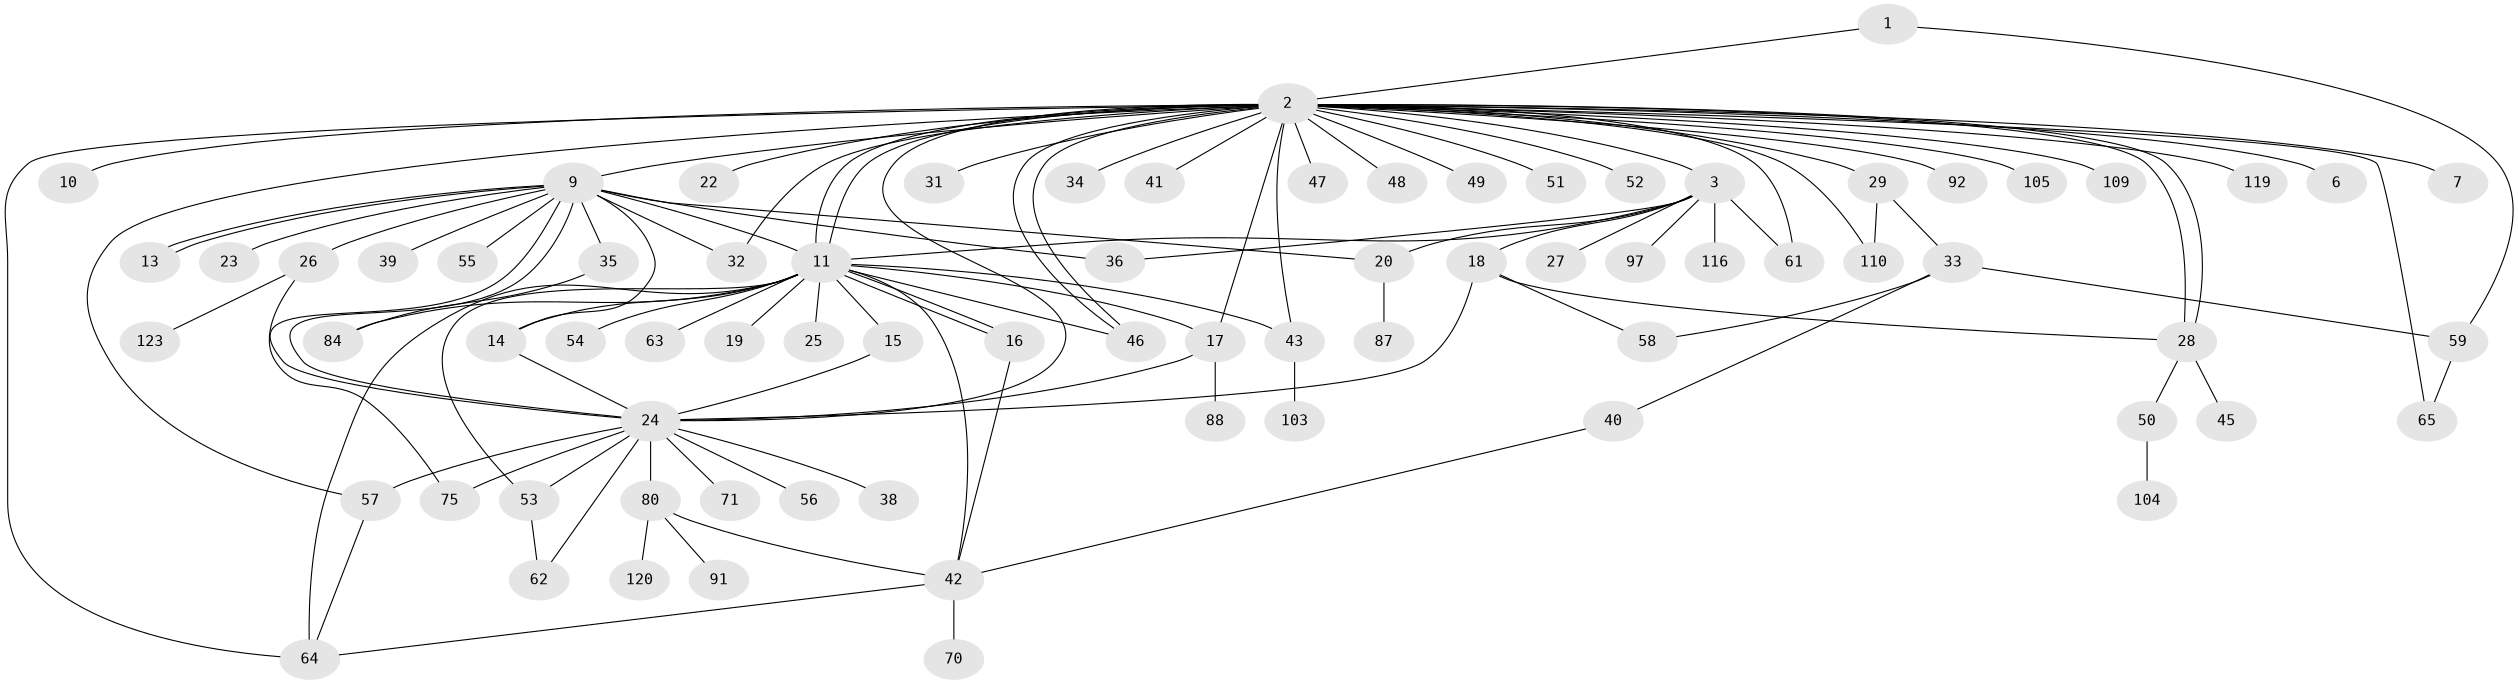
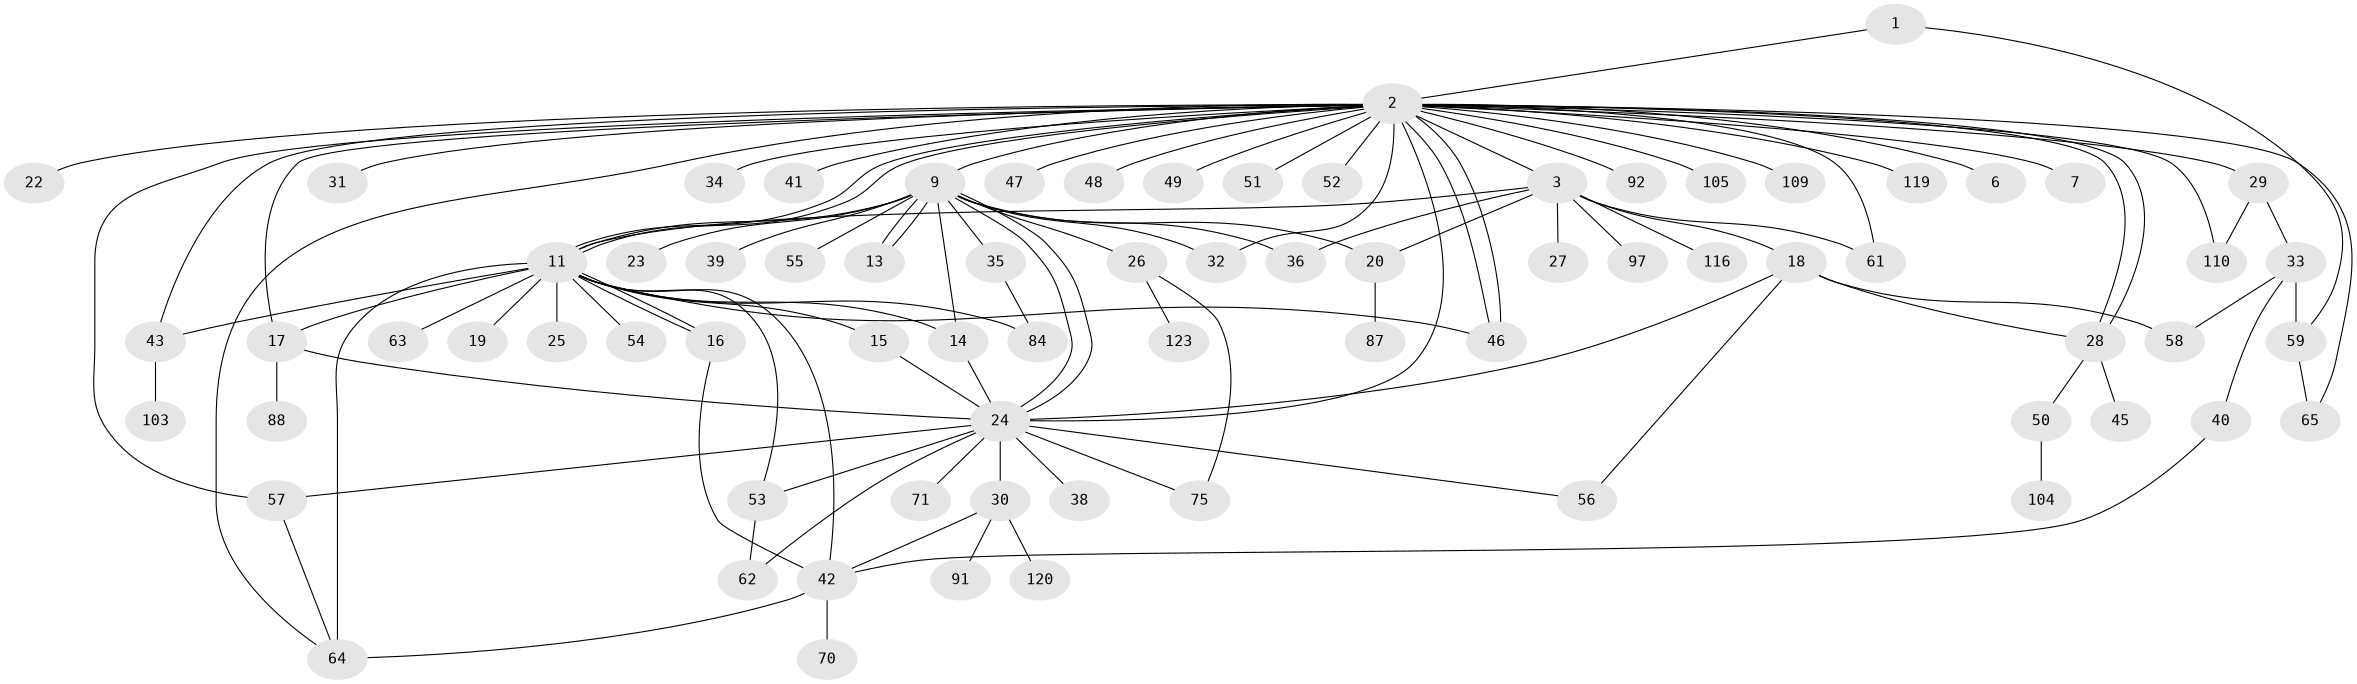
node "10": removed
edge "18" -- "56": added
node "80": label "80" -> "30"
